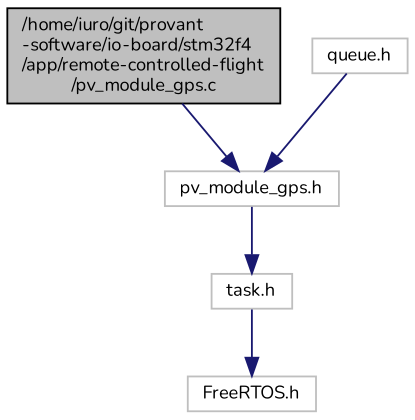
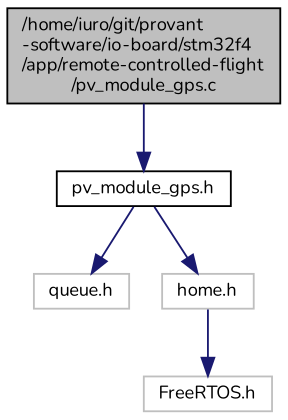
edge "queue.h" -> "pv_module_gps.h": reversed
node "pv_module_gps.h": color grey75 -> black
node "task.h": label "task.h" -> "home.h"
